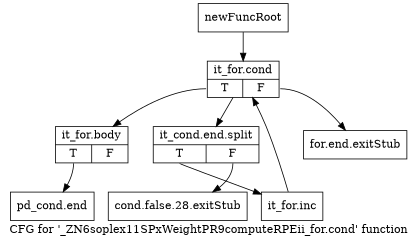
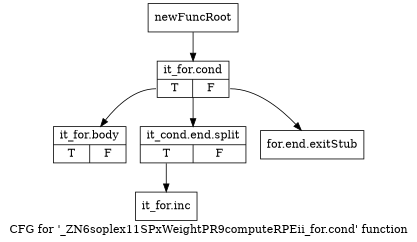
edge "it_for.inc" -> "it_for.cond": removed
node "pd_cond.end": removed
node "cond.false.28.exitStub": removed
